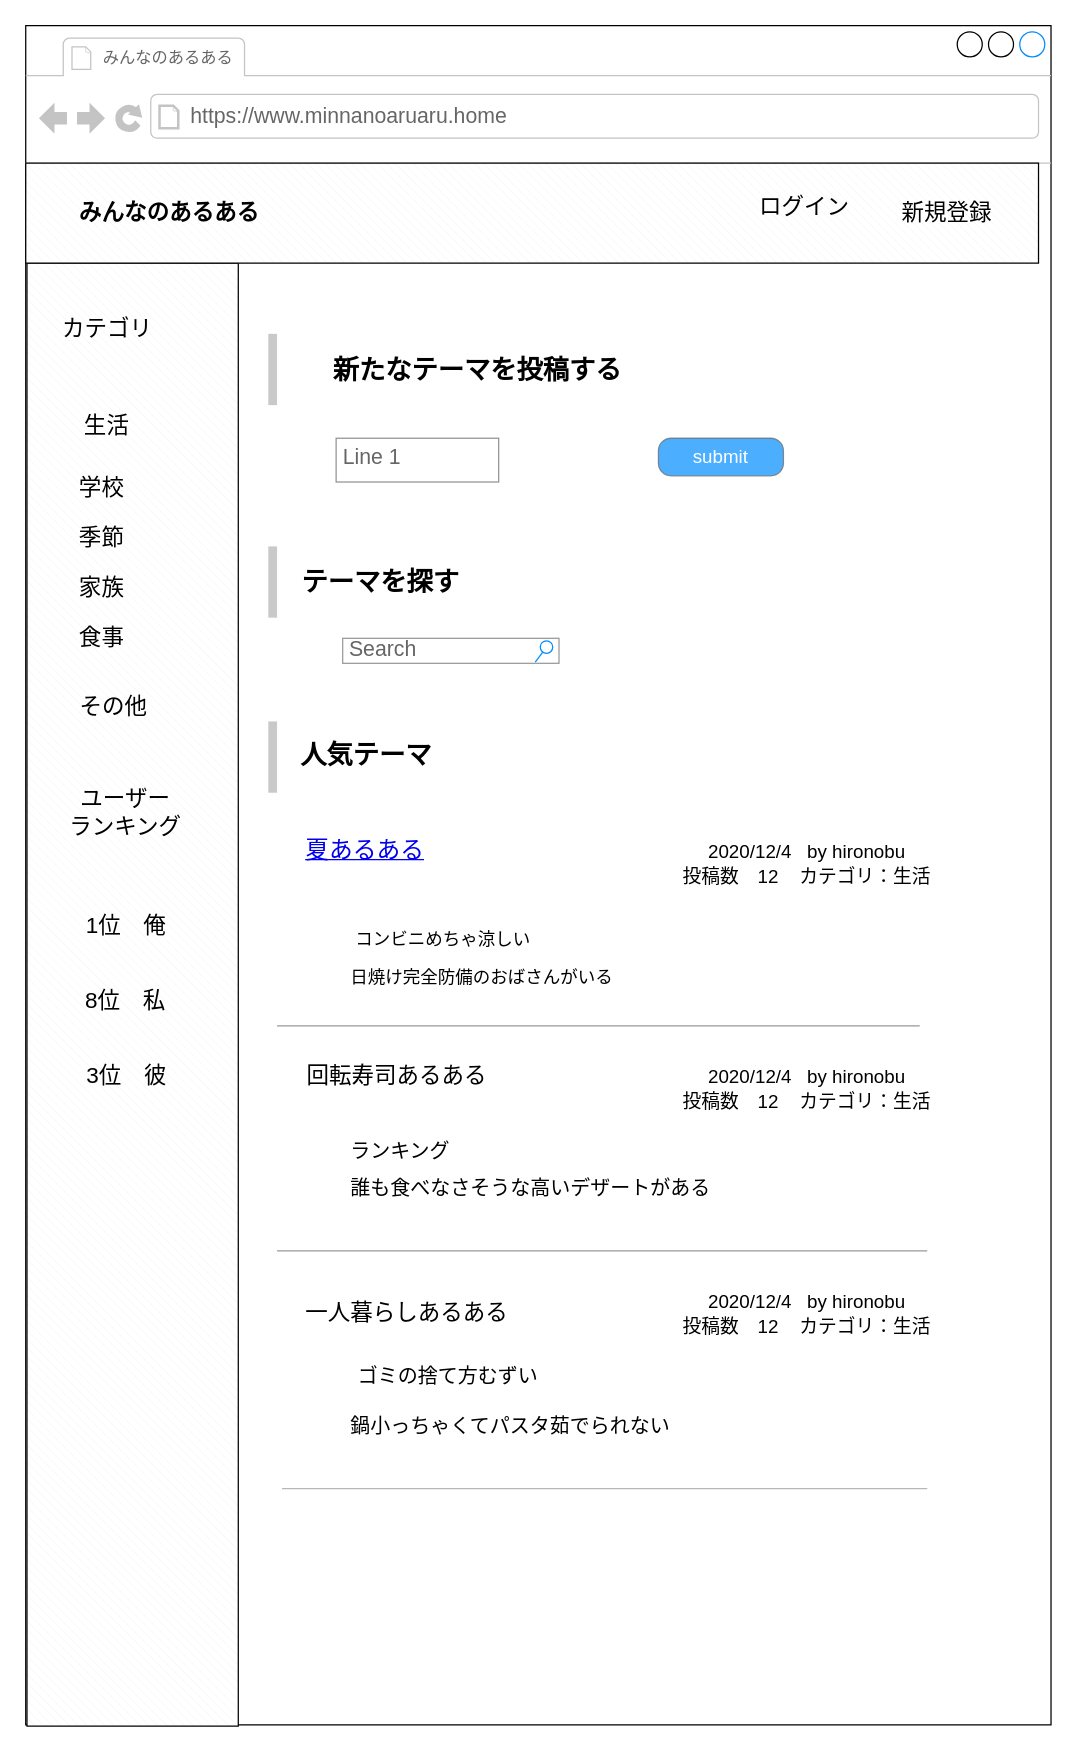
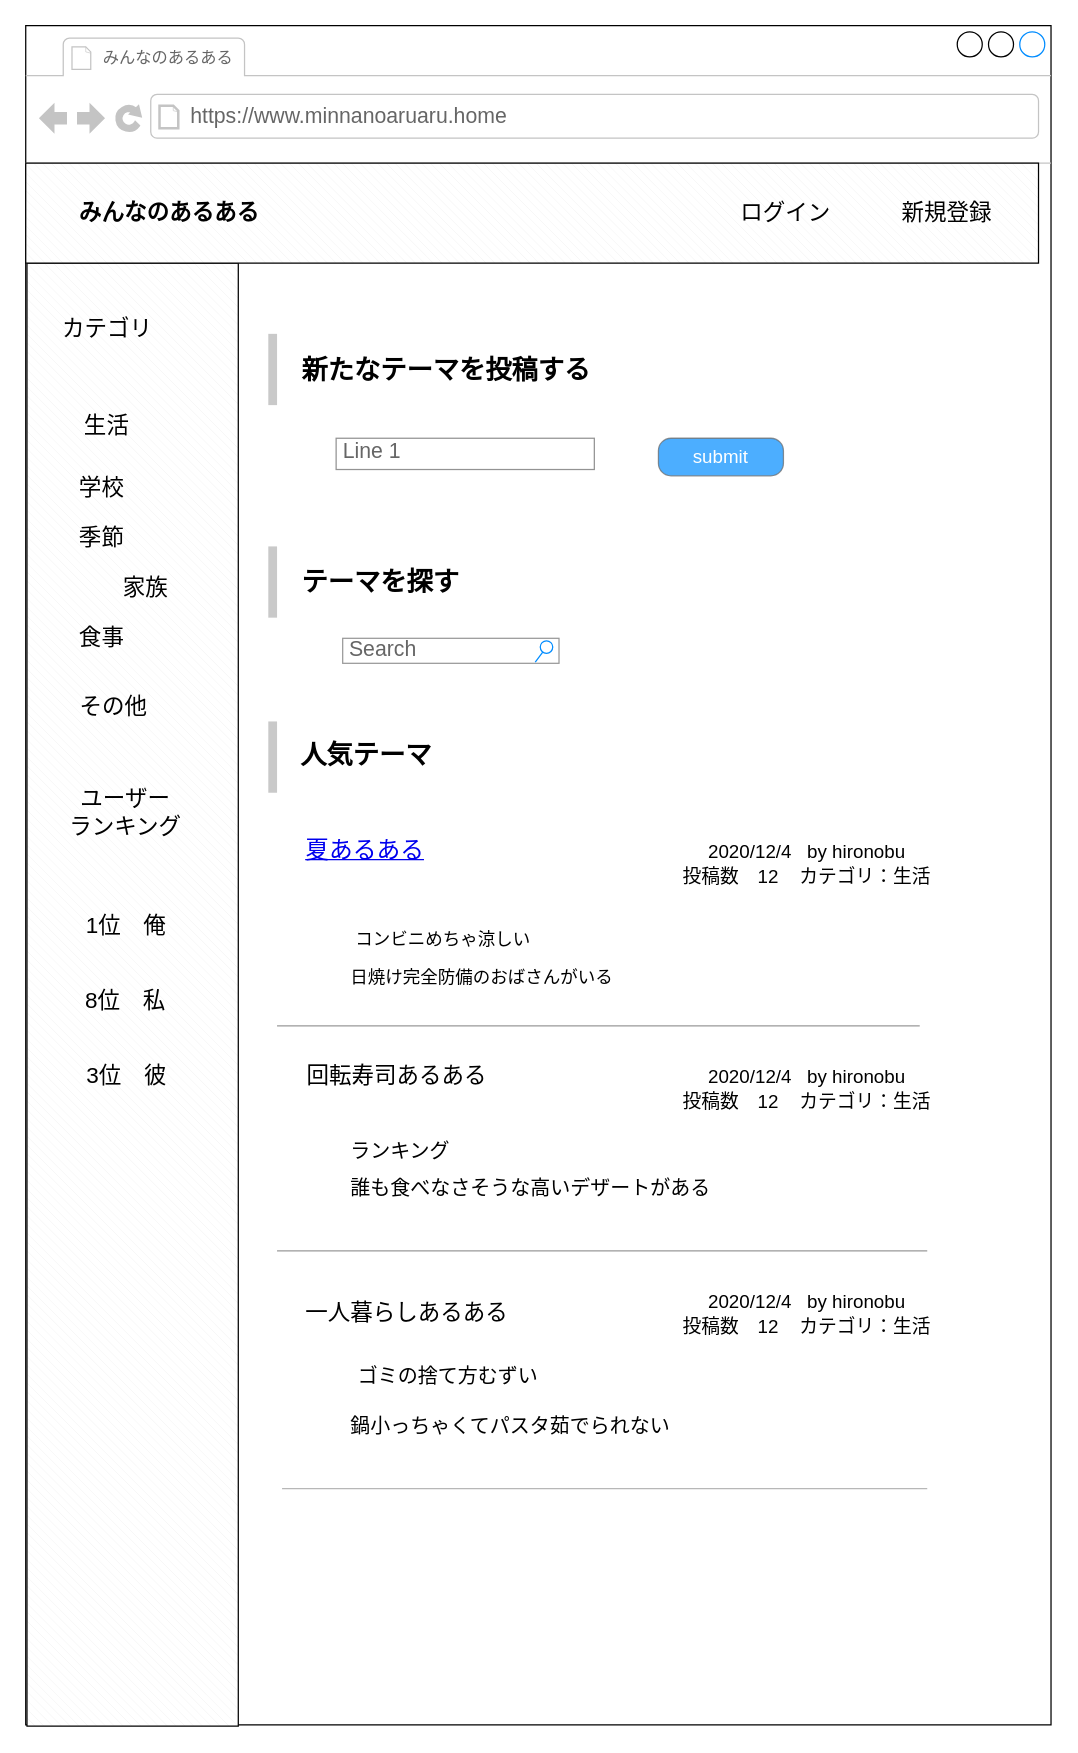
node "ログイン": moved (804, 207) -> (786, 213)
node "新たなテーマを投稿する": moved (496, 369) -> (465, 369)
node "Line 1": size 163x44 -> 258x31
node "家族": moved (102, 588) -> (146, 588)
